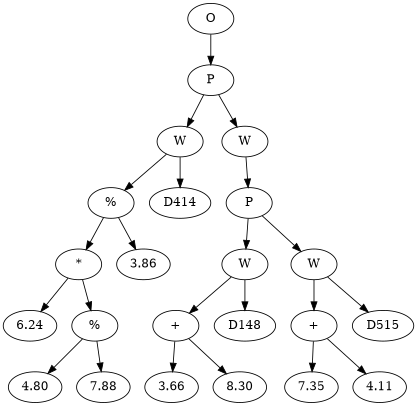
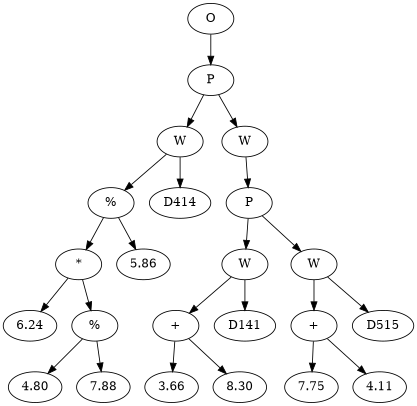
node "3.86": label "3.86" -> "5.86"
node "D148": label "D148" -> "D141"
node "7.35": label "7.35" -> "7.75"
